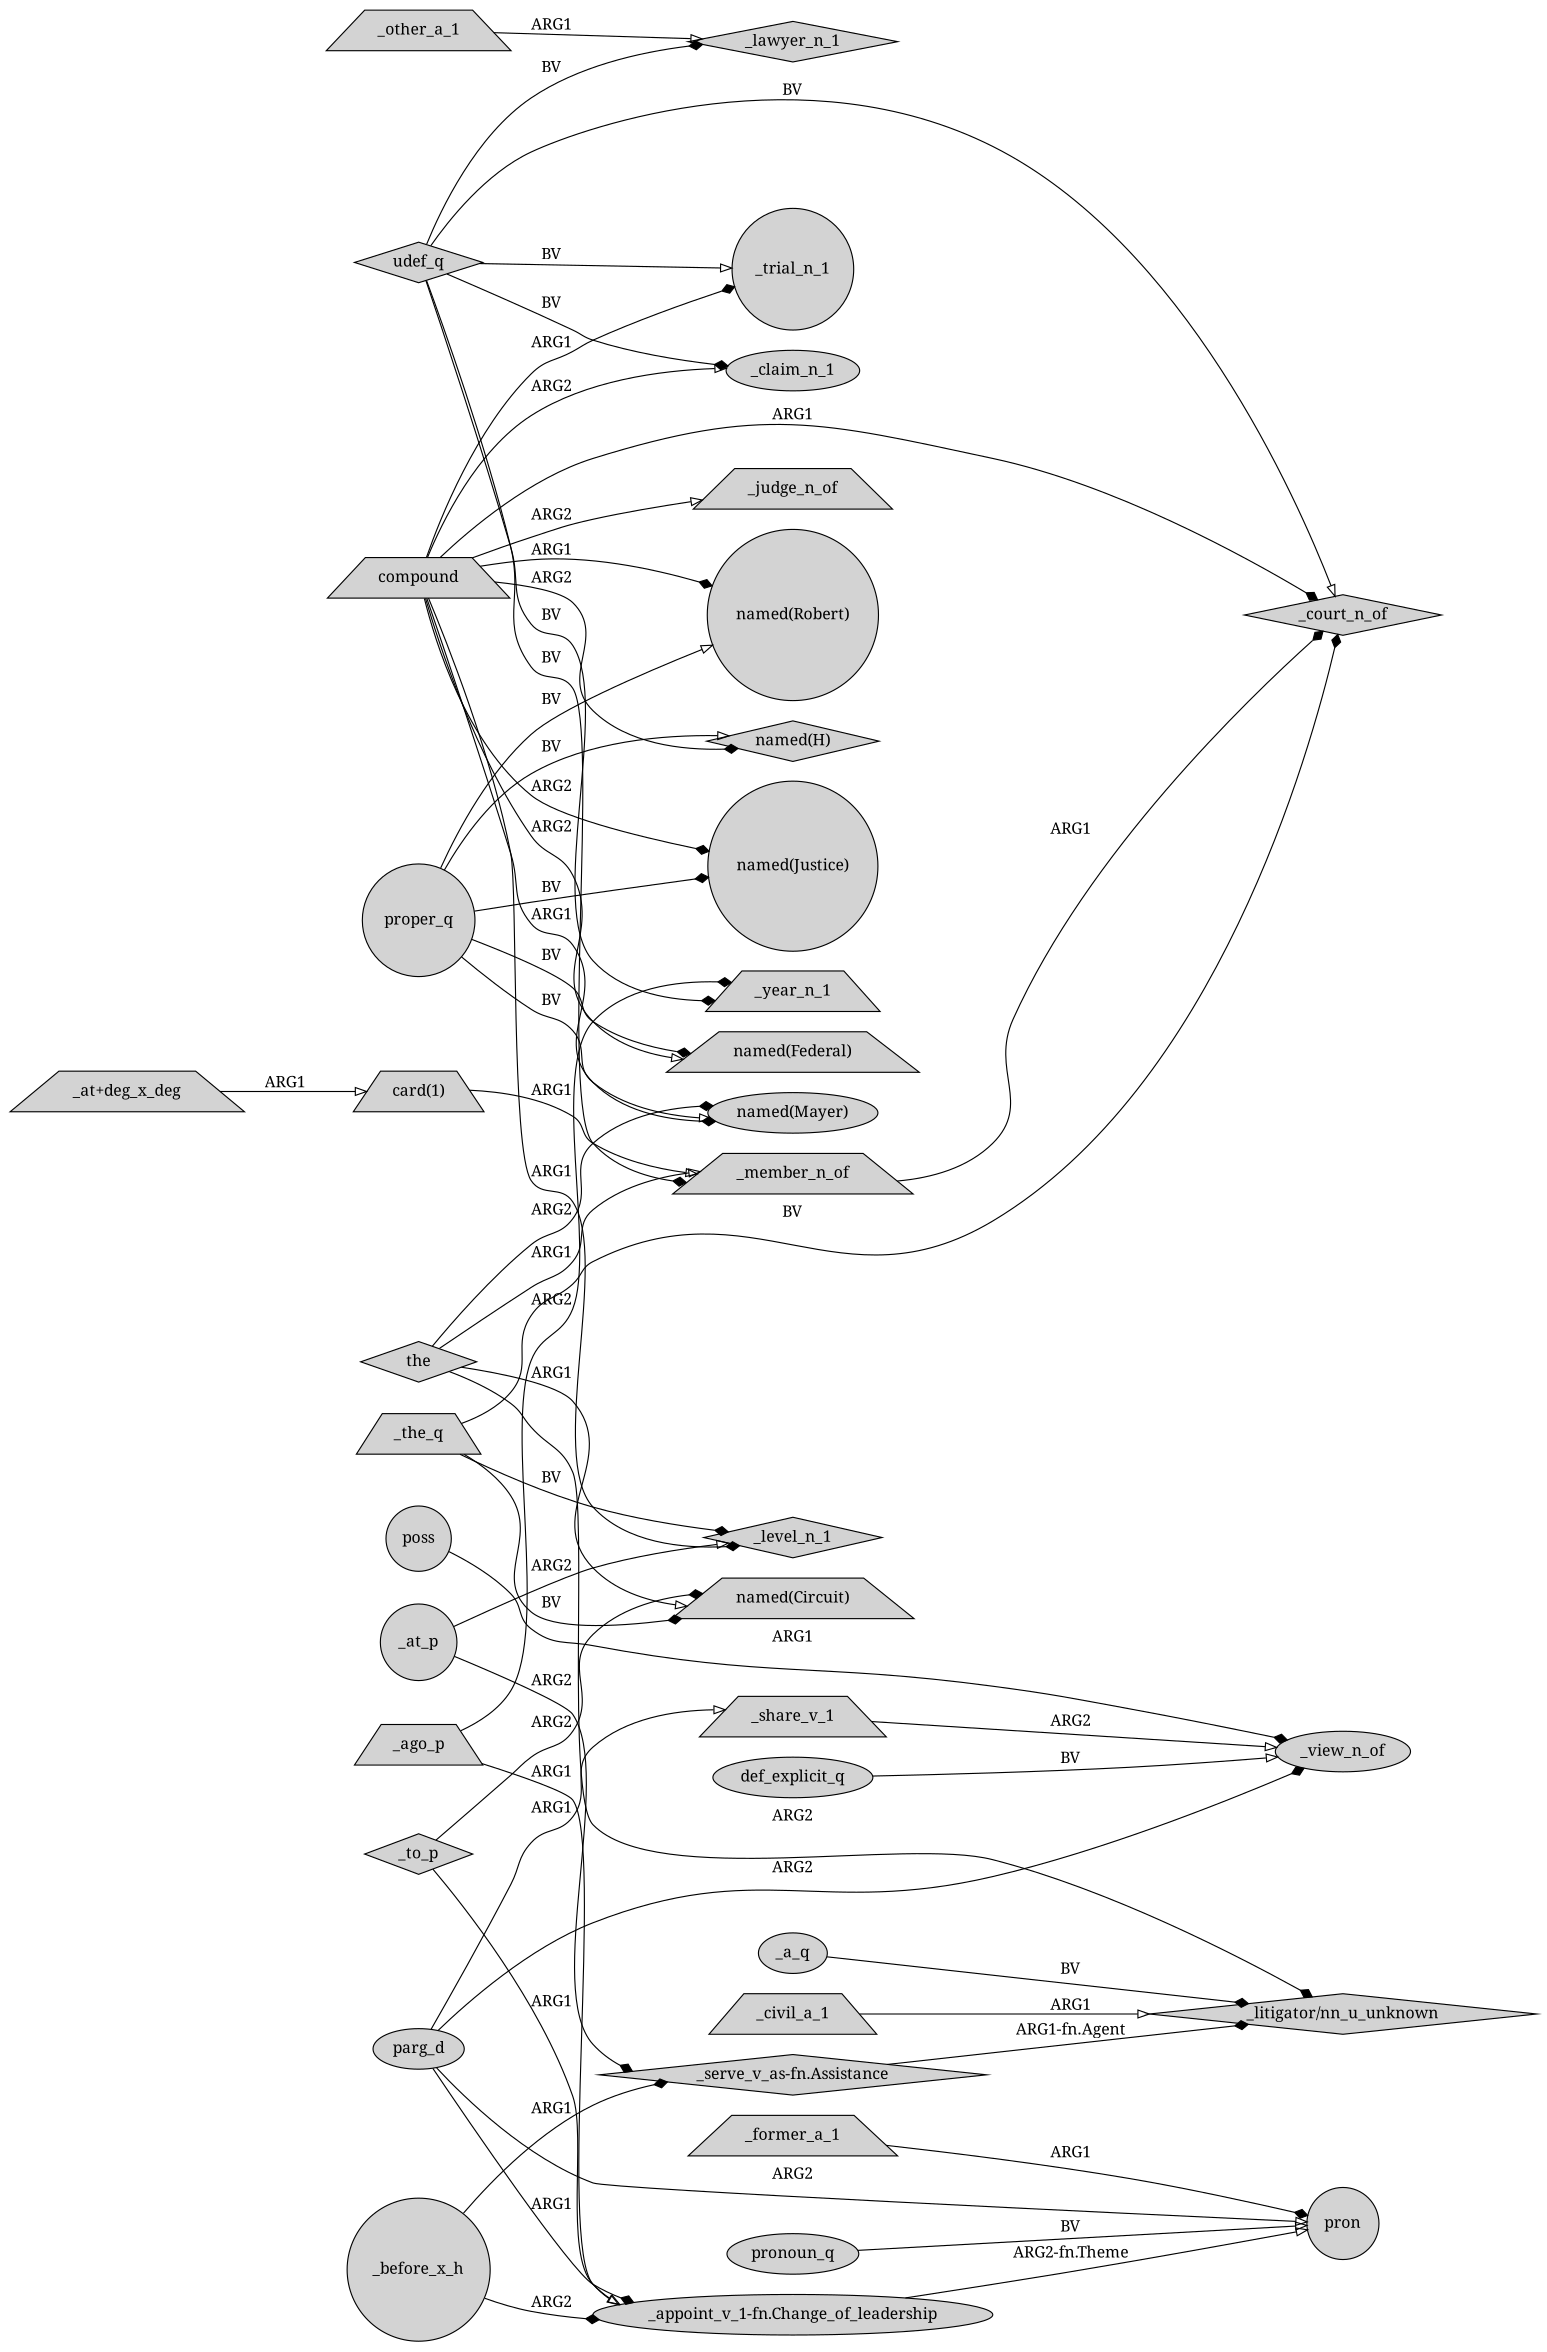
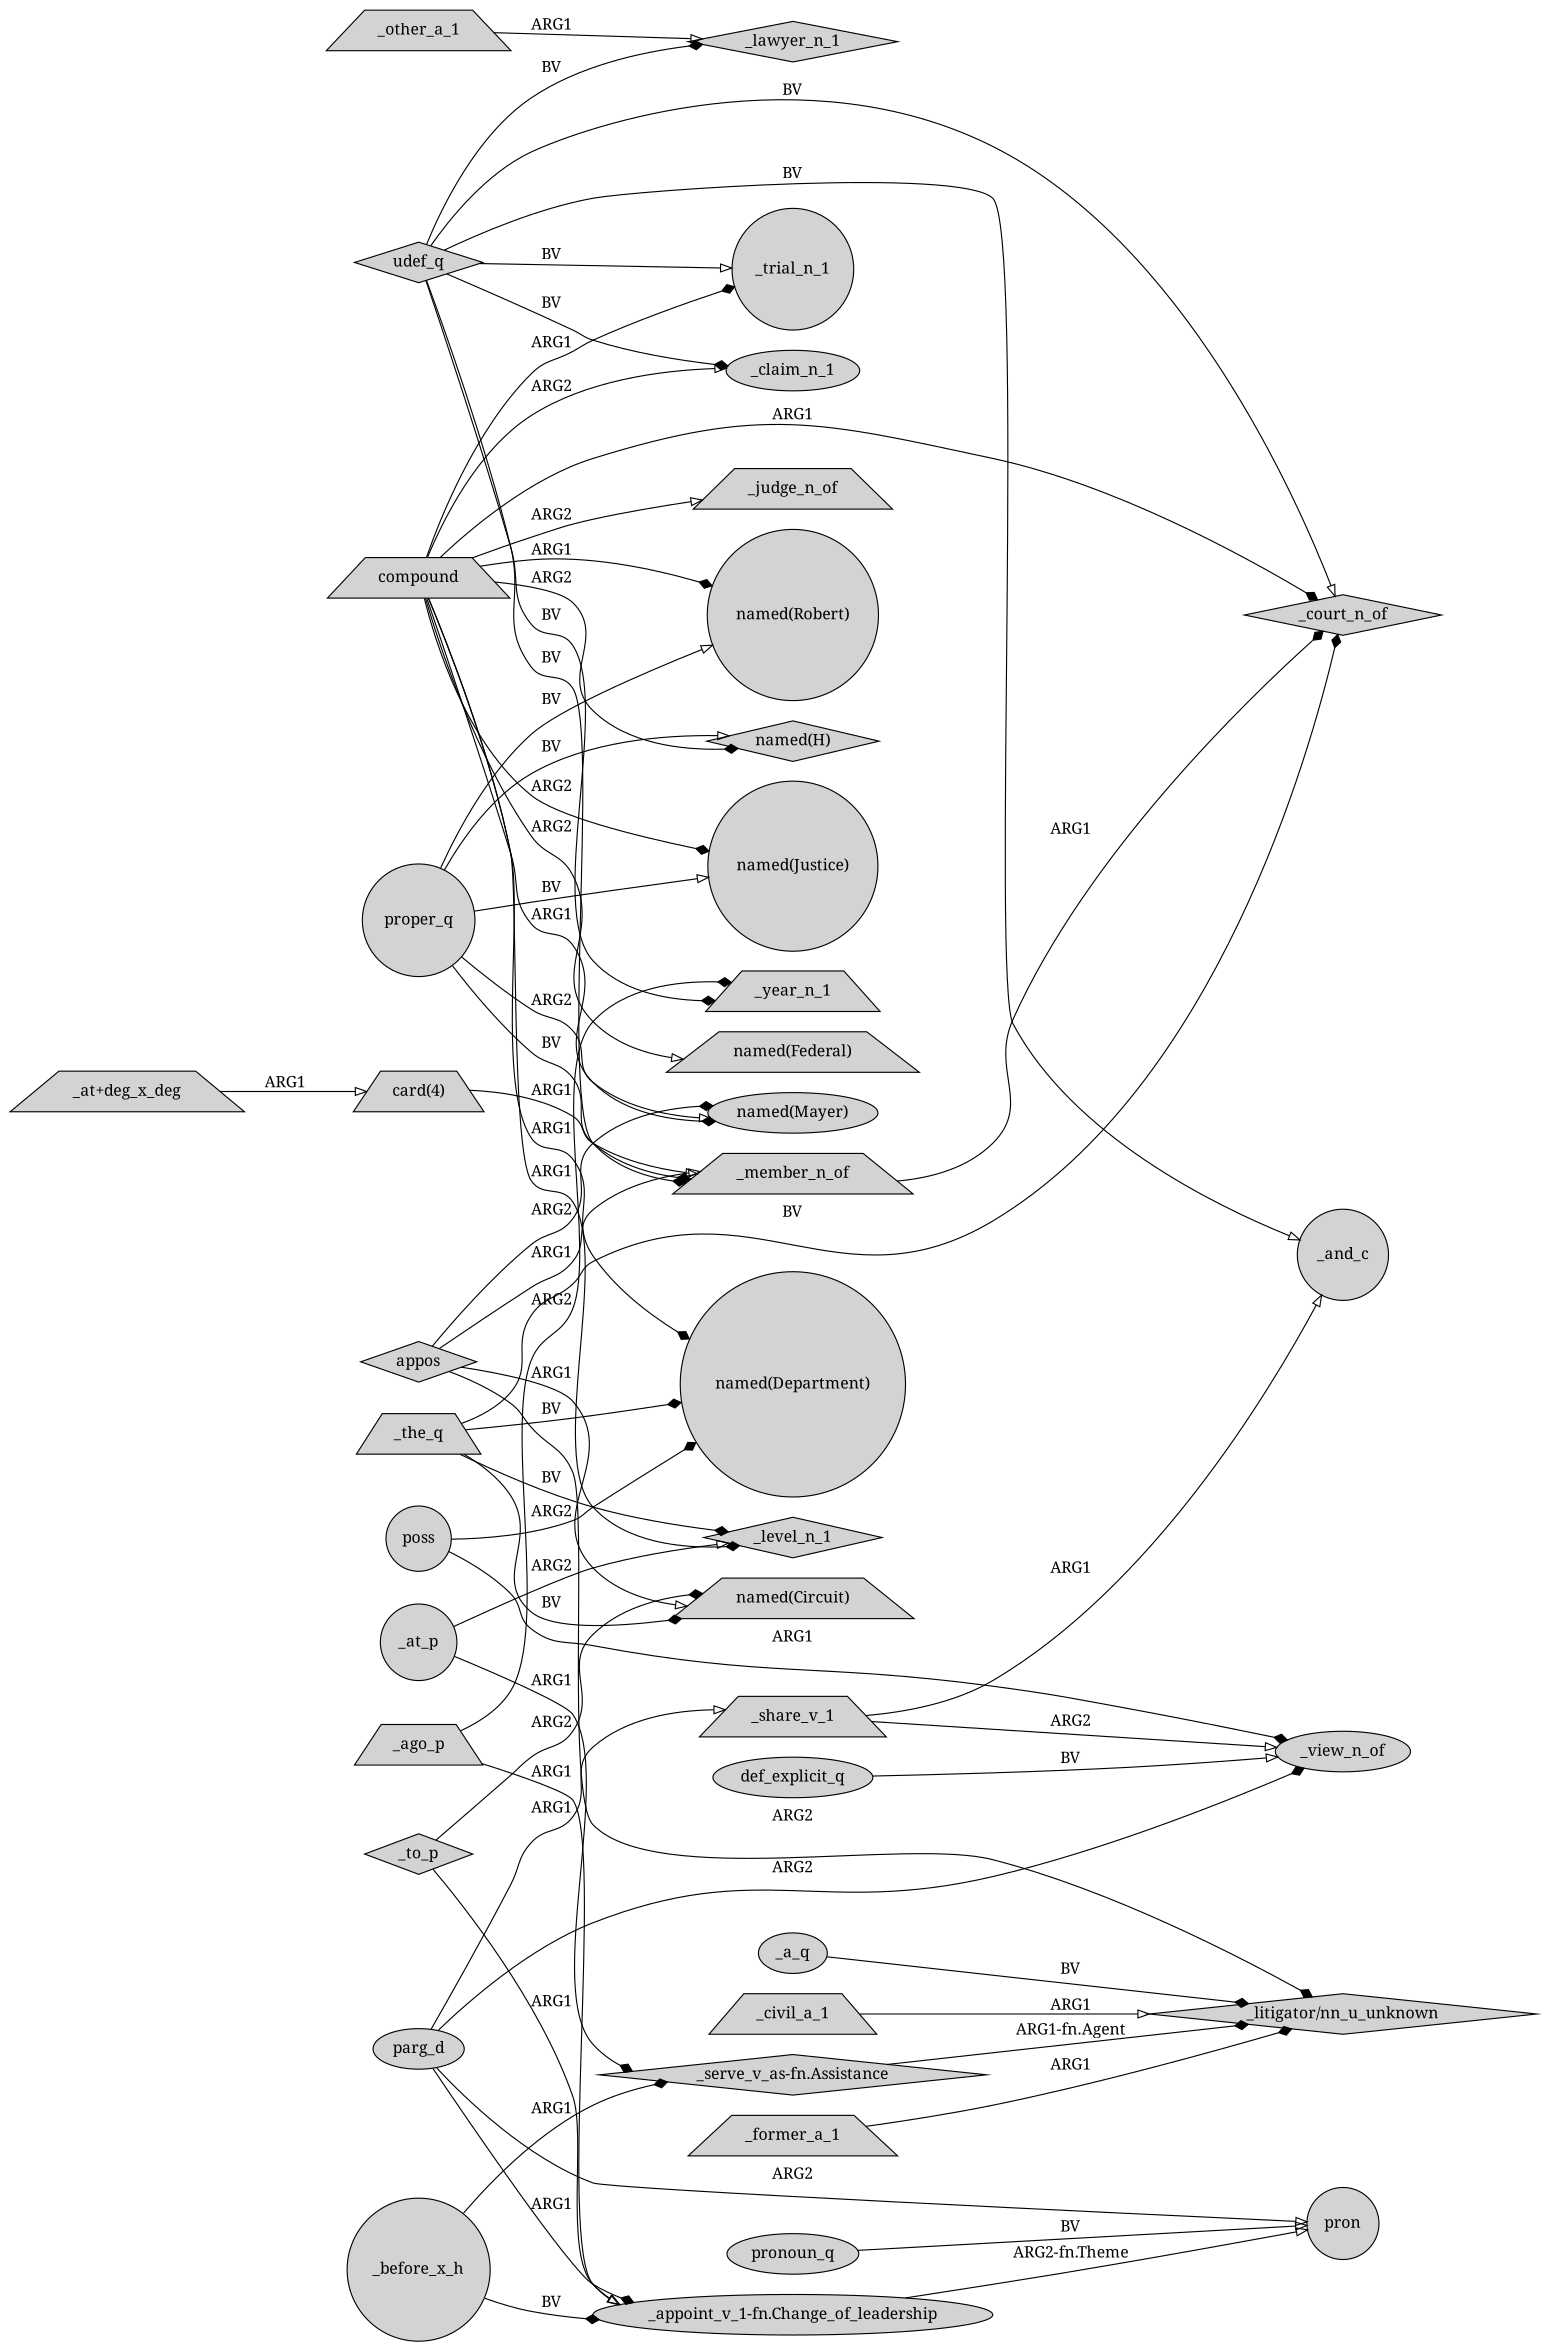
edge "proper_q" -> "named(Justice)": arrowhead diamond -> onormal
edge "proper_q" -> "named(Federal)": now "proper_q" -> "_member_n_of"
edge "proper_q" -> "named(Mayer)": label "BV" -> "ARG2"
node "card(1)": label "card(1)" -> "card(4)"
node "_and_c": added
node "the": label "the" -> "appos"
node "named(Department)": added
edge "_at_p" -> "_serve_v_as-fn.Assistance": label "ARG2" -> "ARG1"
edge "_former_a_1" -> "pron": now "_former_a_1" -> "_litigator/nn_u_unknown"
edge "_before_x_h" -> "_appoint_v_1-fn.Change_of_leadership": label "ARG2" -> "BV"
